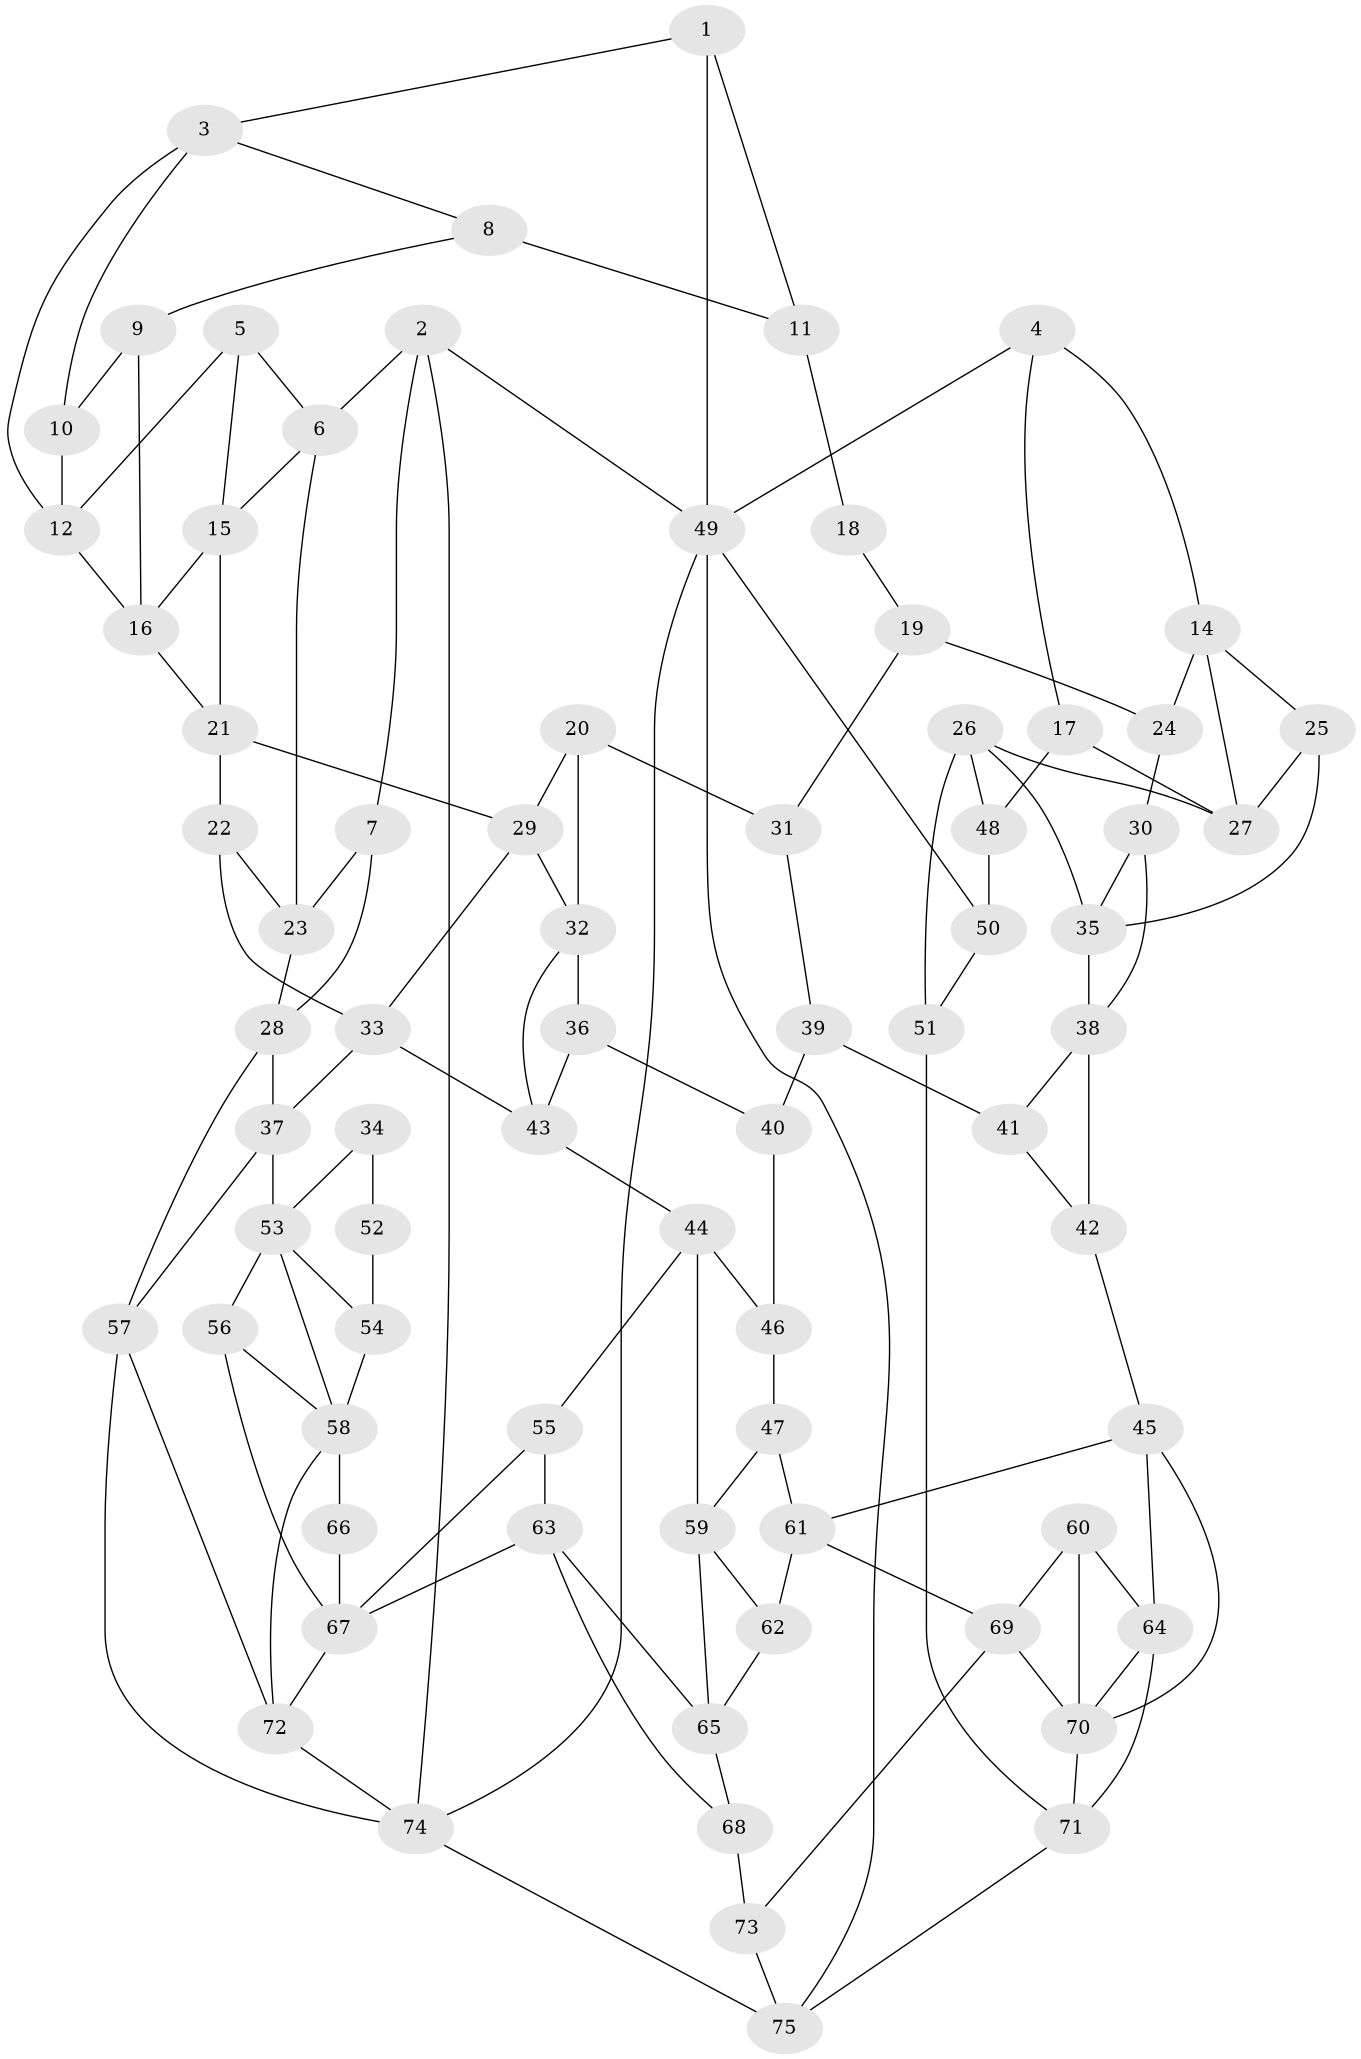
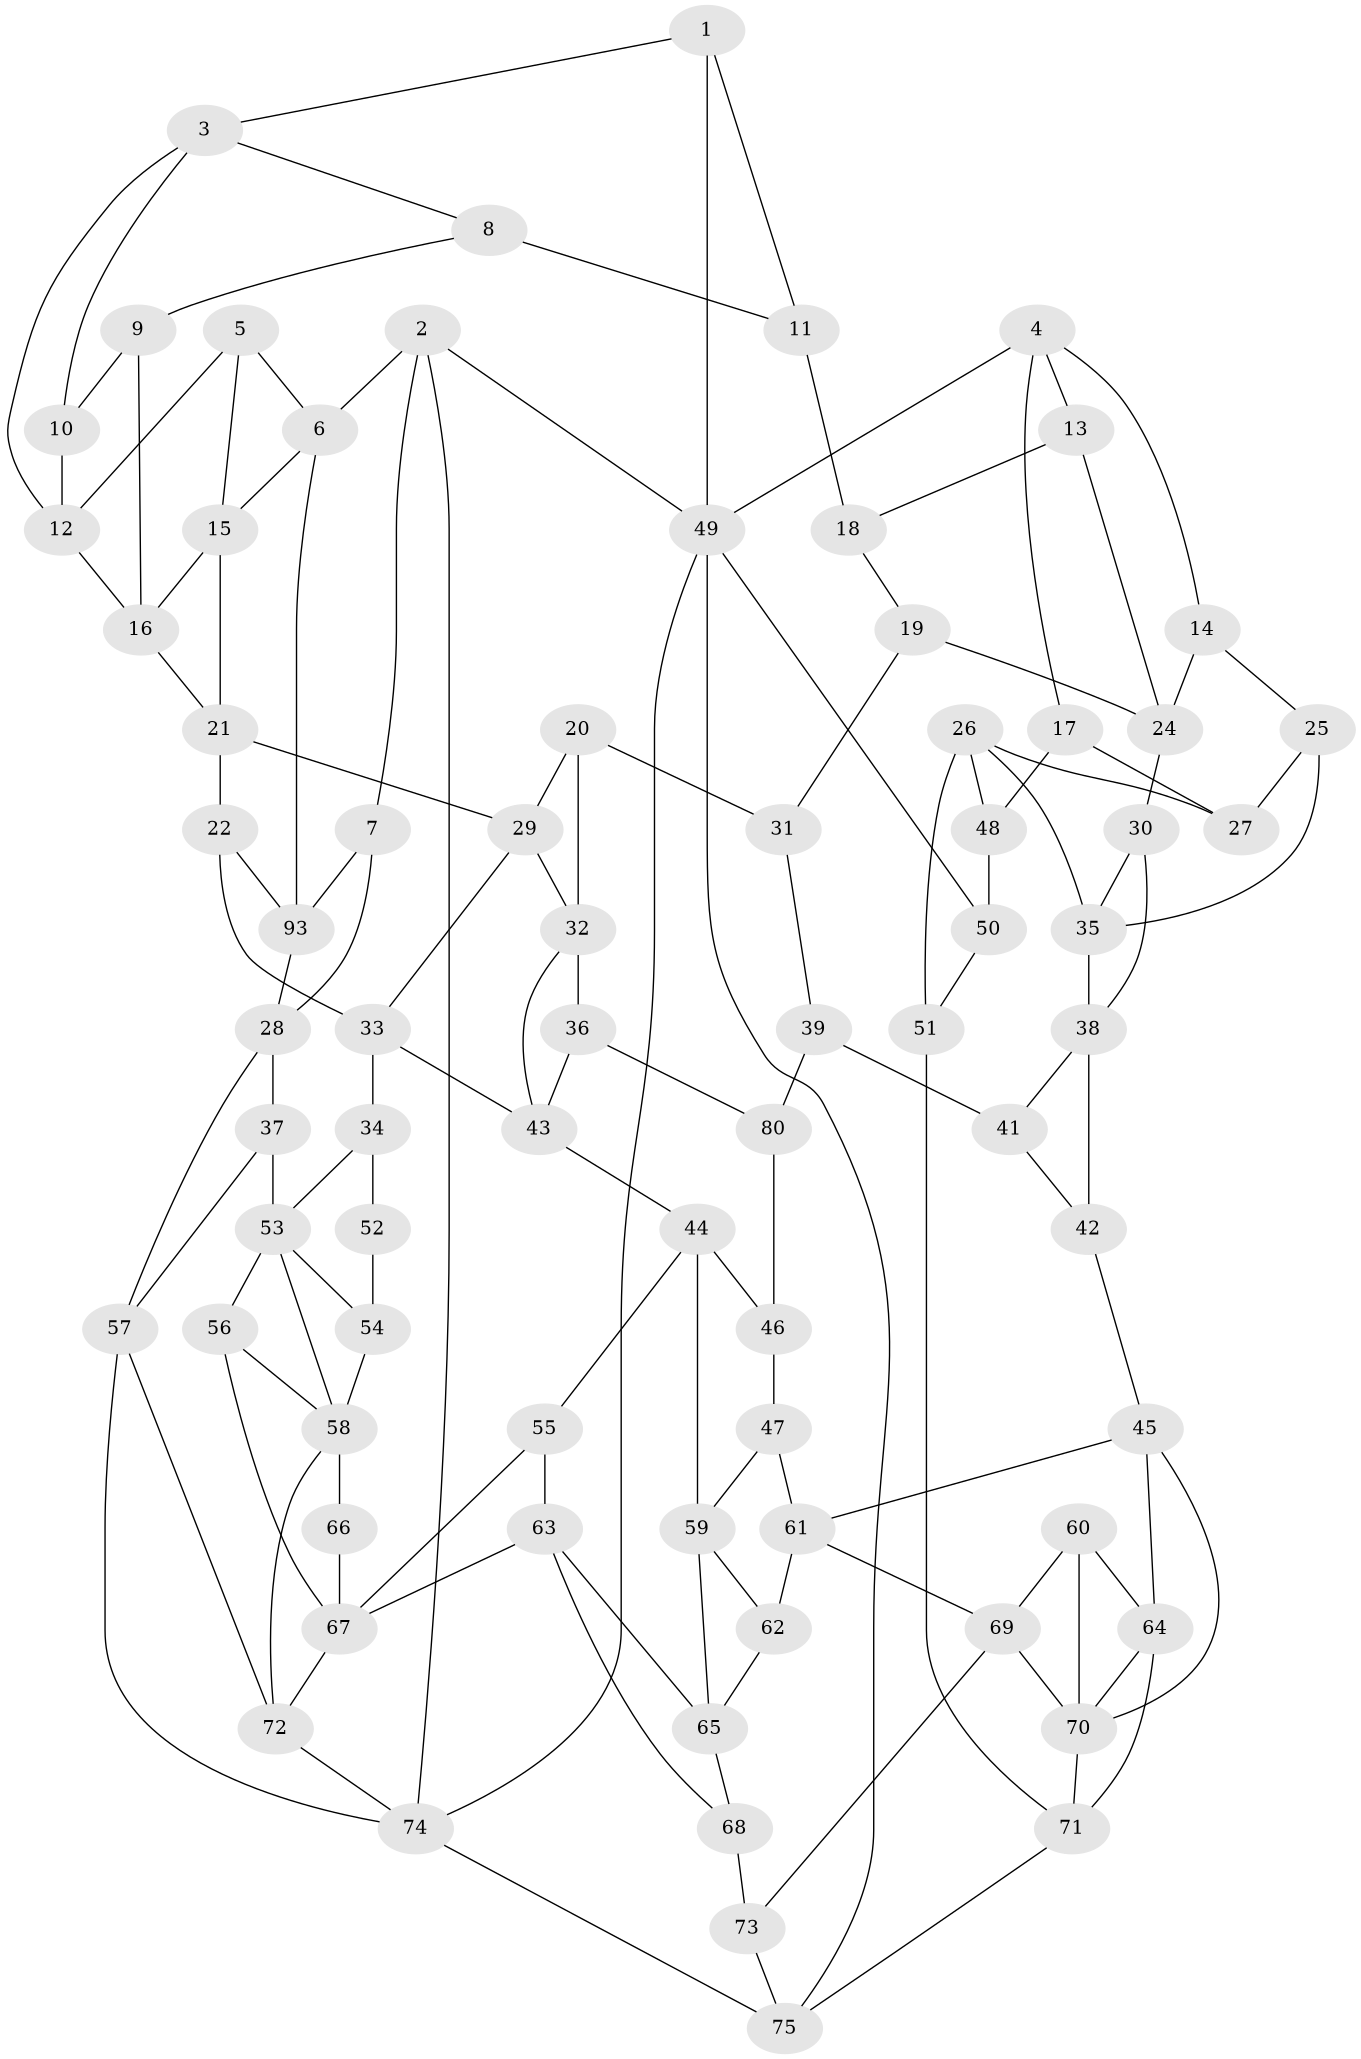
node "13": added
edge "14" -- "27": removed
node "23": label "23" -> "93"
edge "33" -- "37": now "33" -- "34"
node "40": label "40" -> "80"
